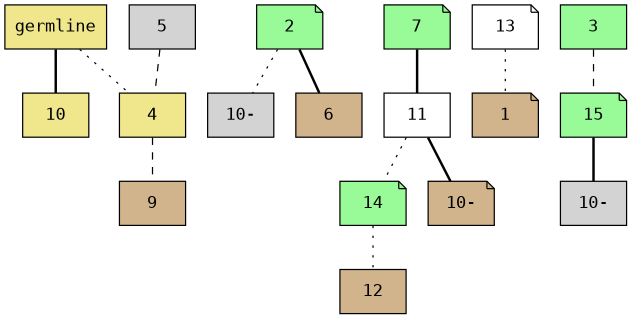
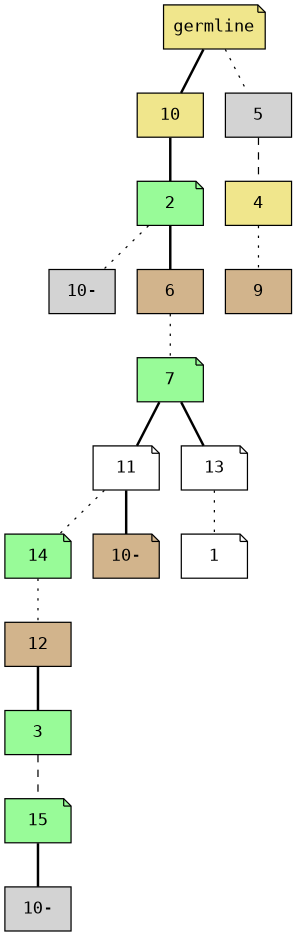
node "germline": shape box -> note
edge "germline" -- "4": now "germline" -- "5"
node "11": shape box -> note
node "1": fillcolor tan -> white
edge "4" -- "9": style dashed -> dotted
edge "10" -- "2": added
edge "6" -- "7": added
edge "7" -- "13": added
edge "12" -- "3": added
